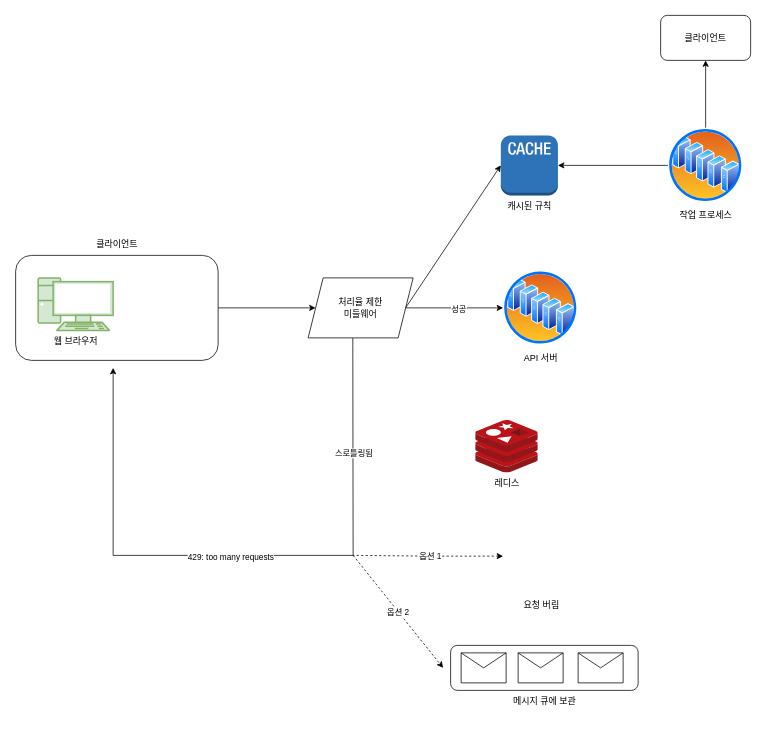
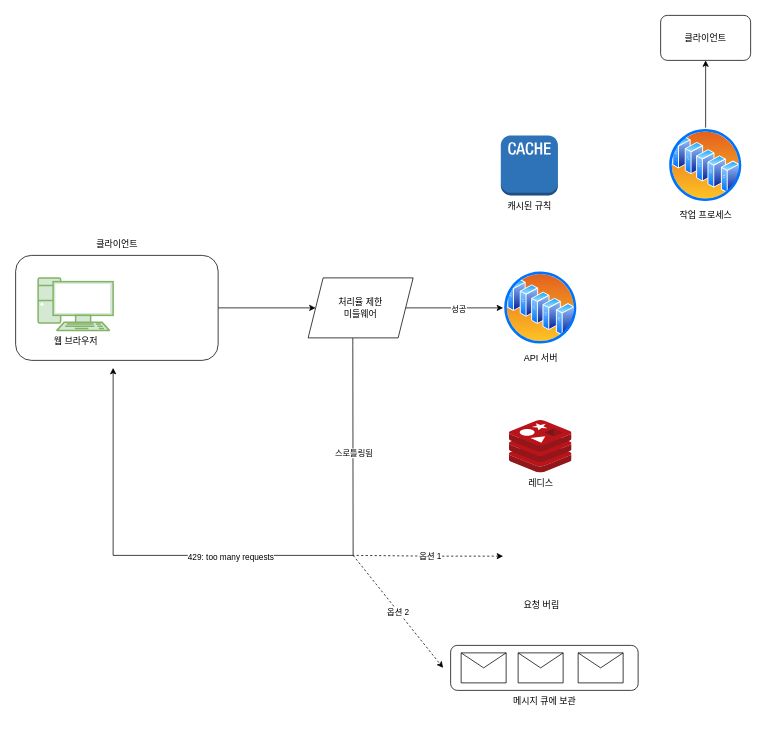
edge "작업 프로세스" -> "캐시된 규칙": removed
edge "처리율 제한 미들웨어" -> "캐시된 규칙": removed
node "레디스": moved (507, 447) -> (540, 447)
